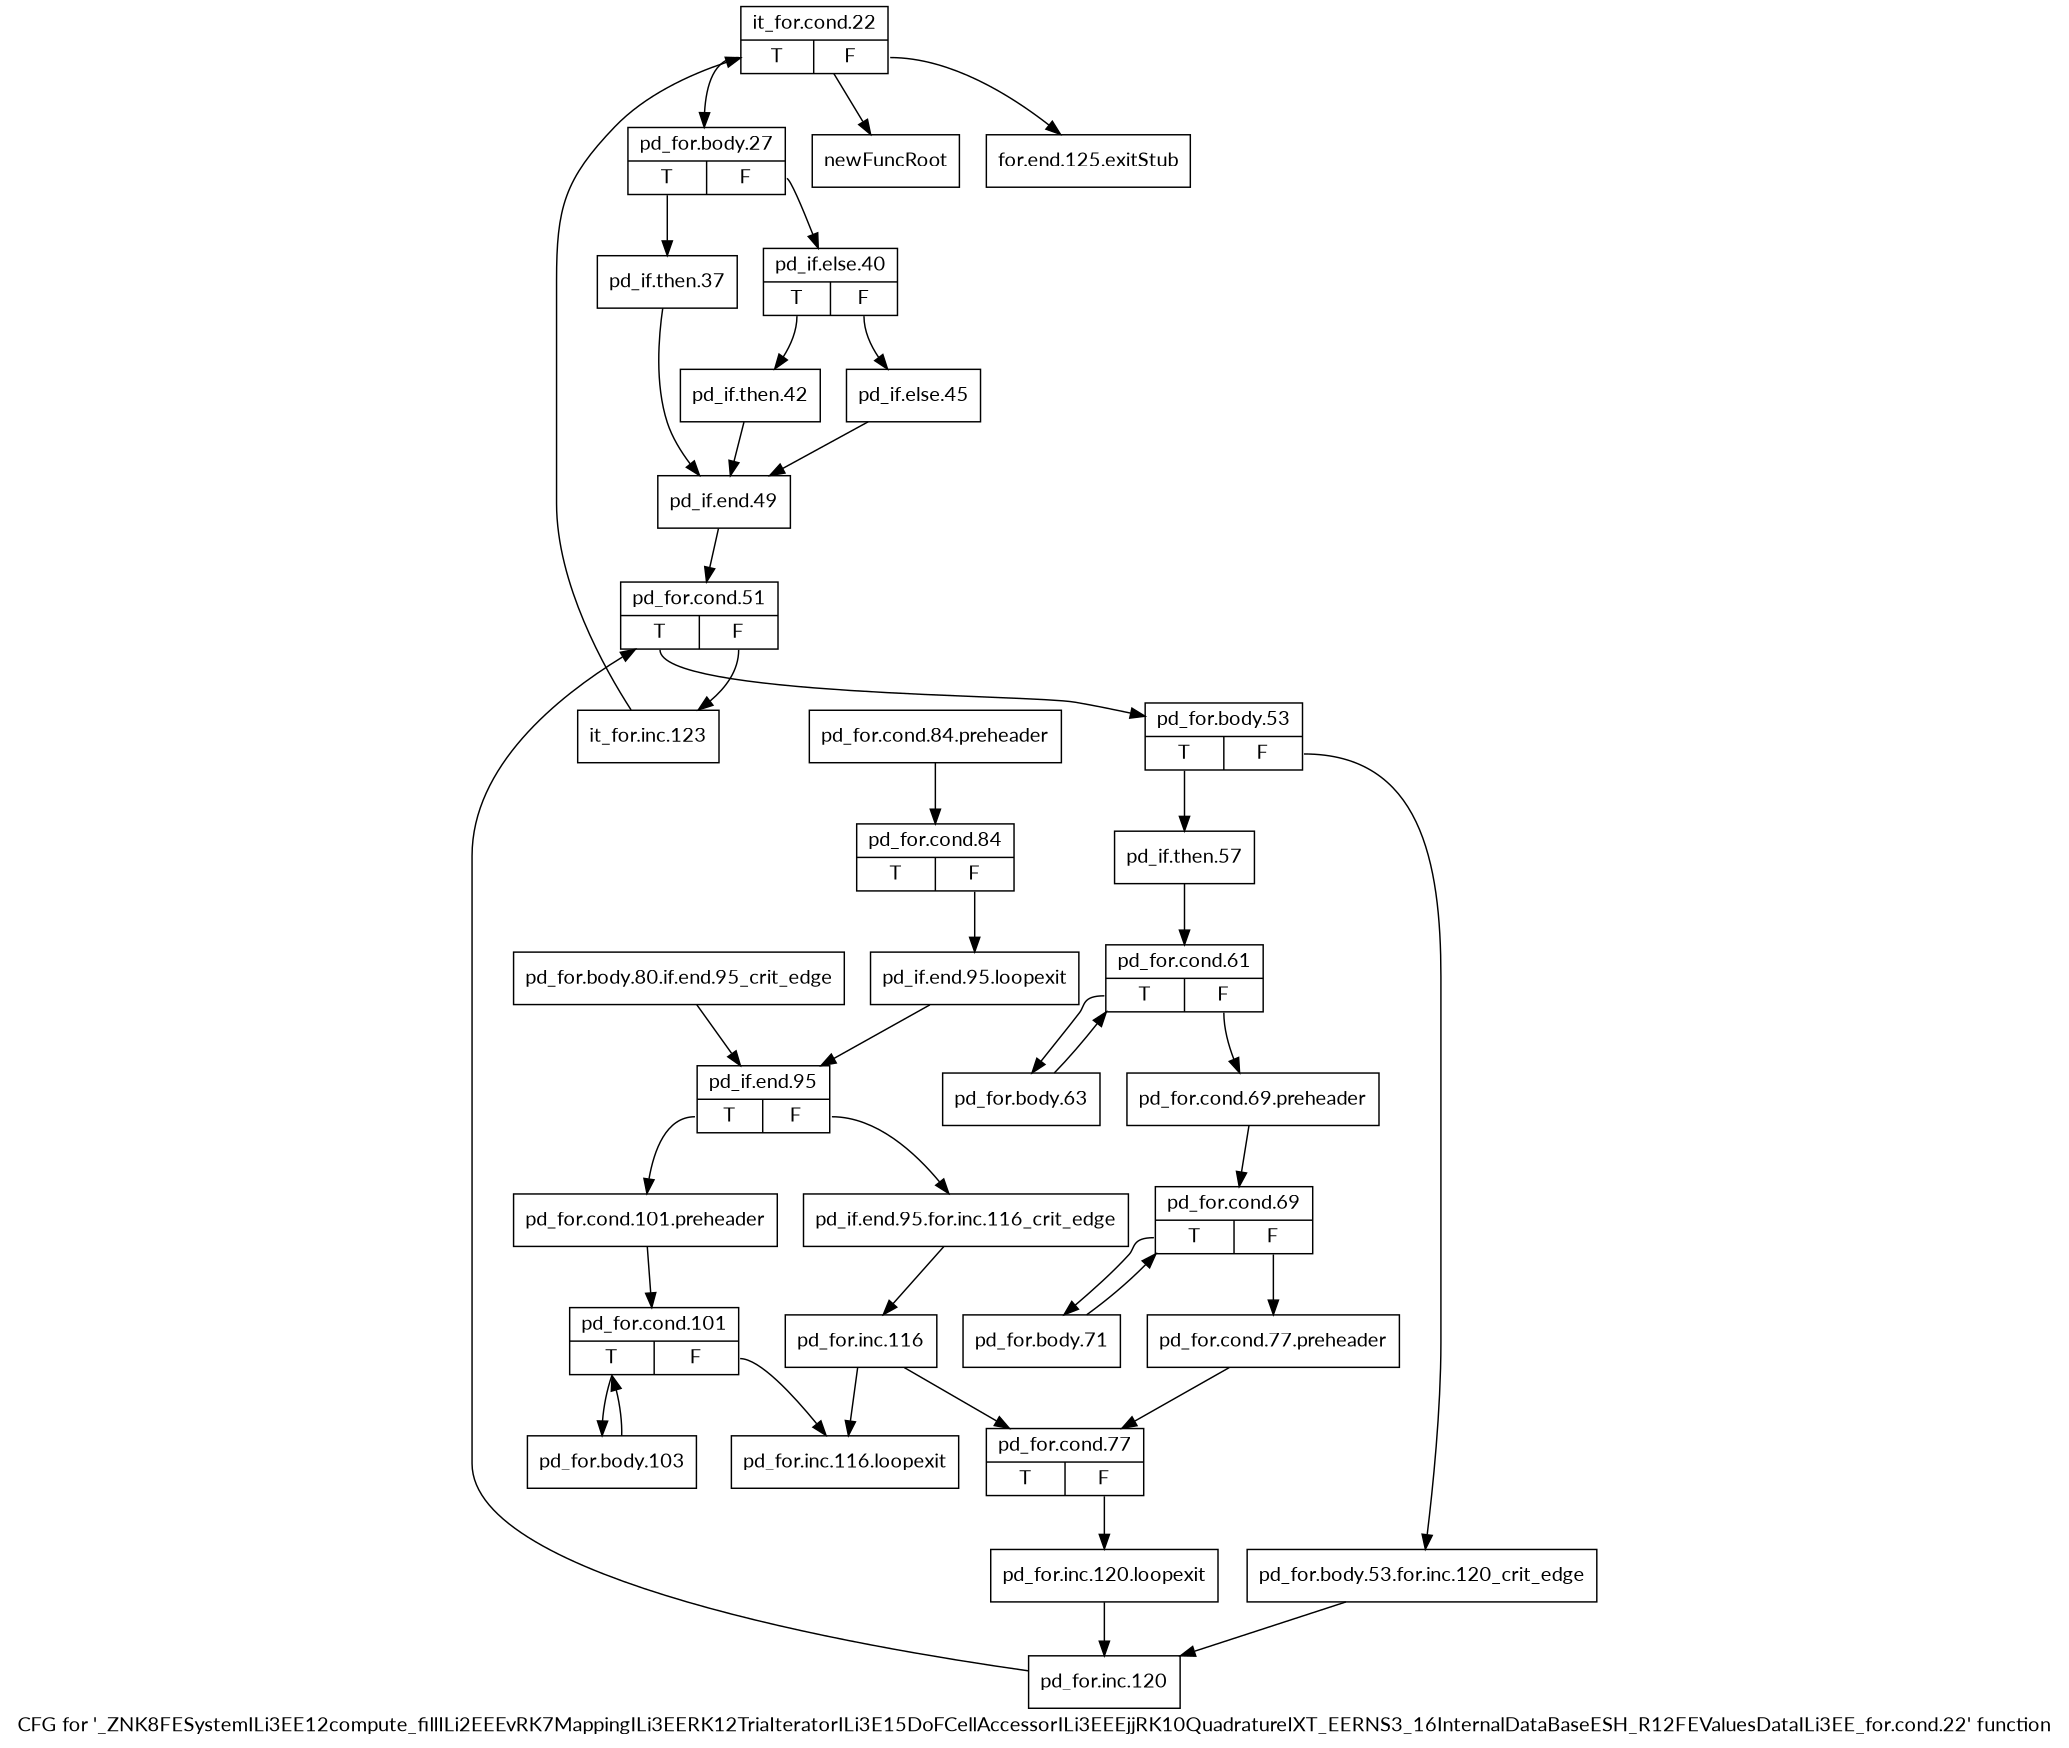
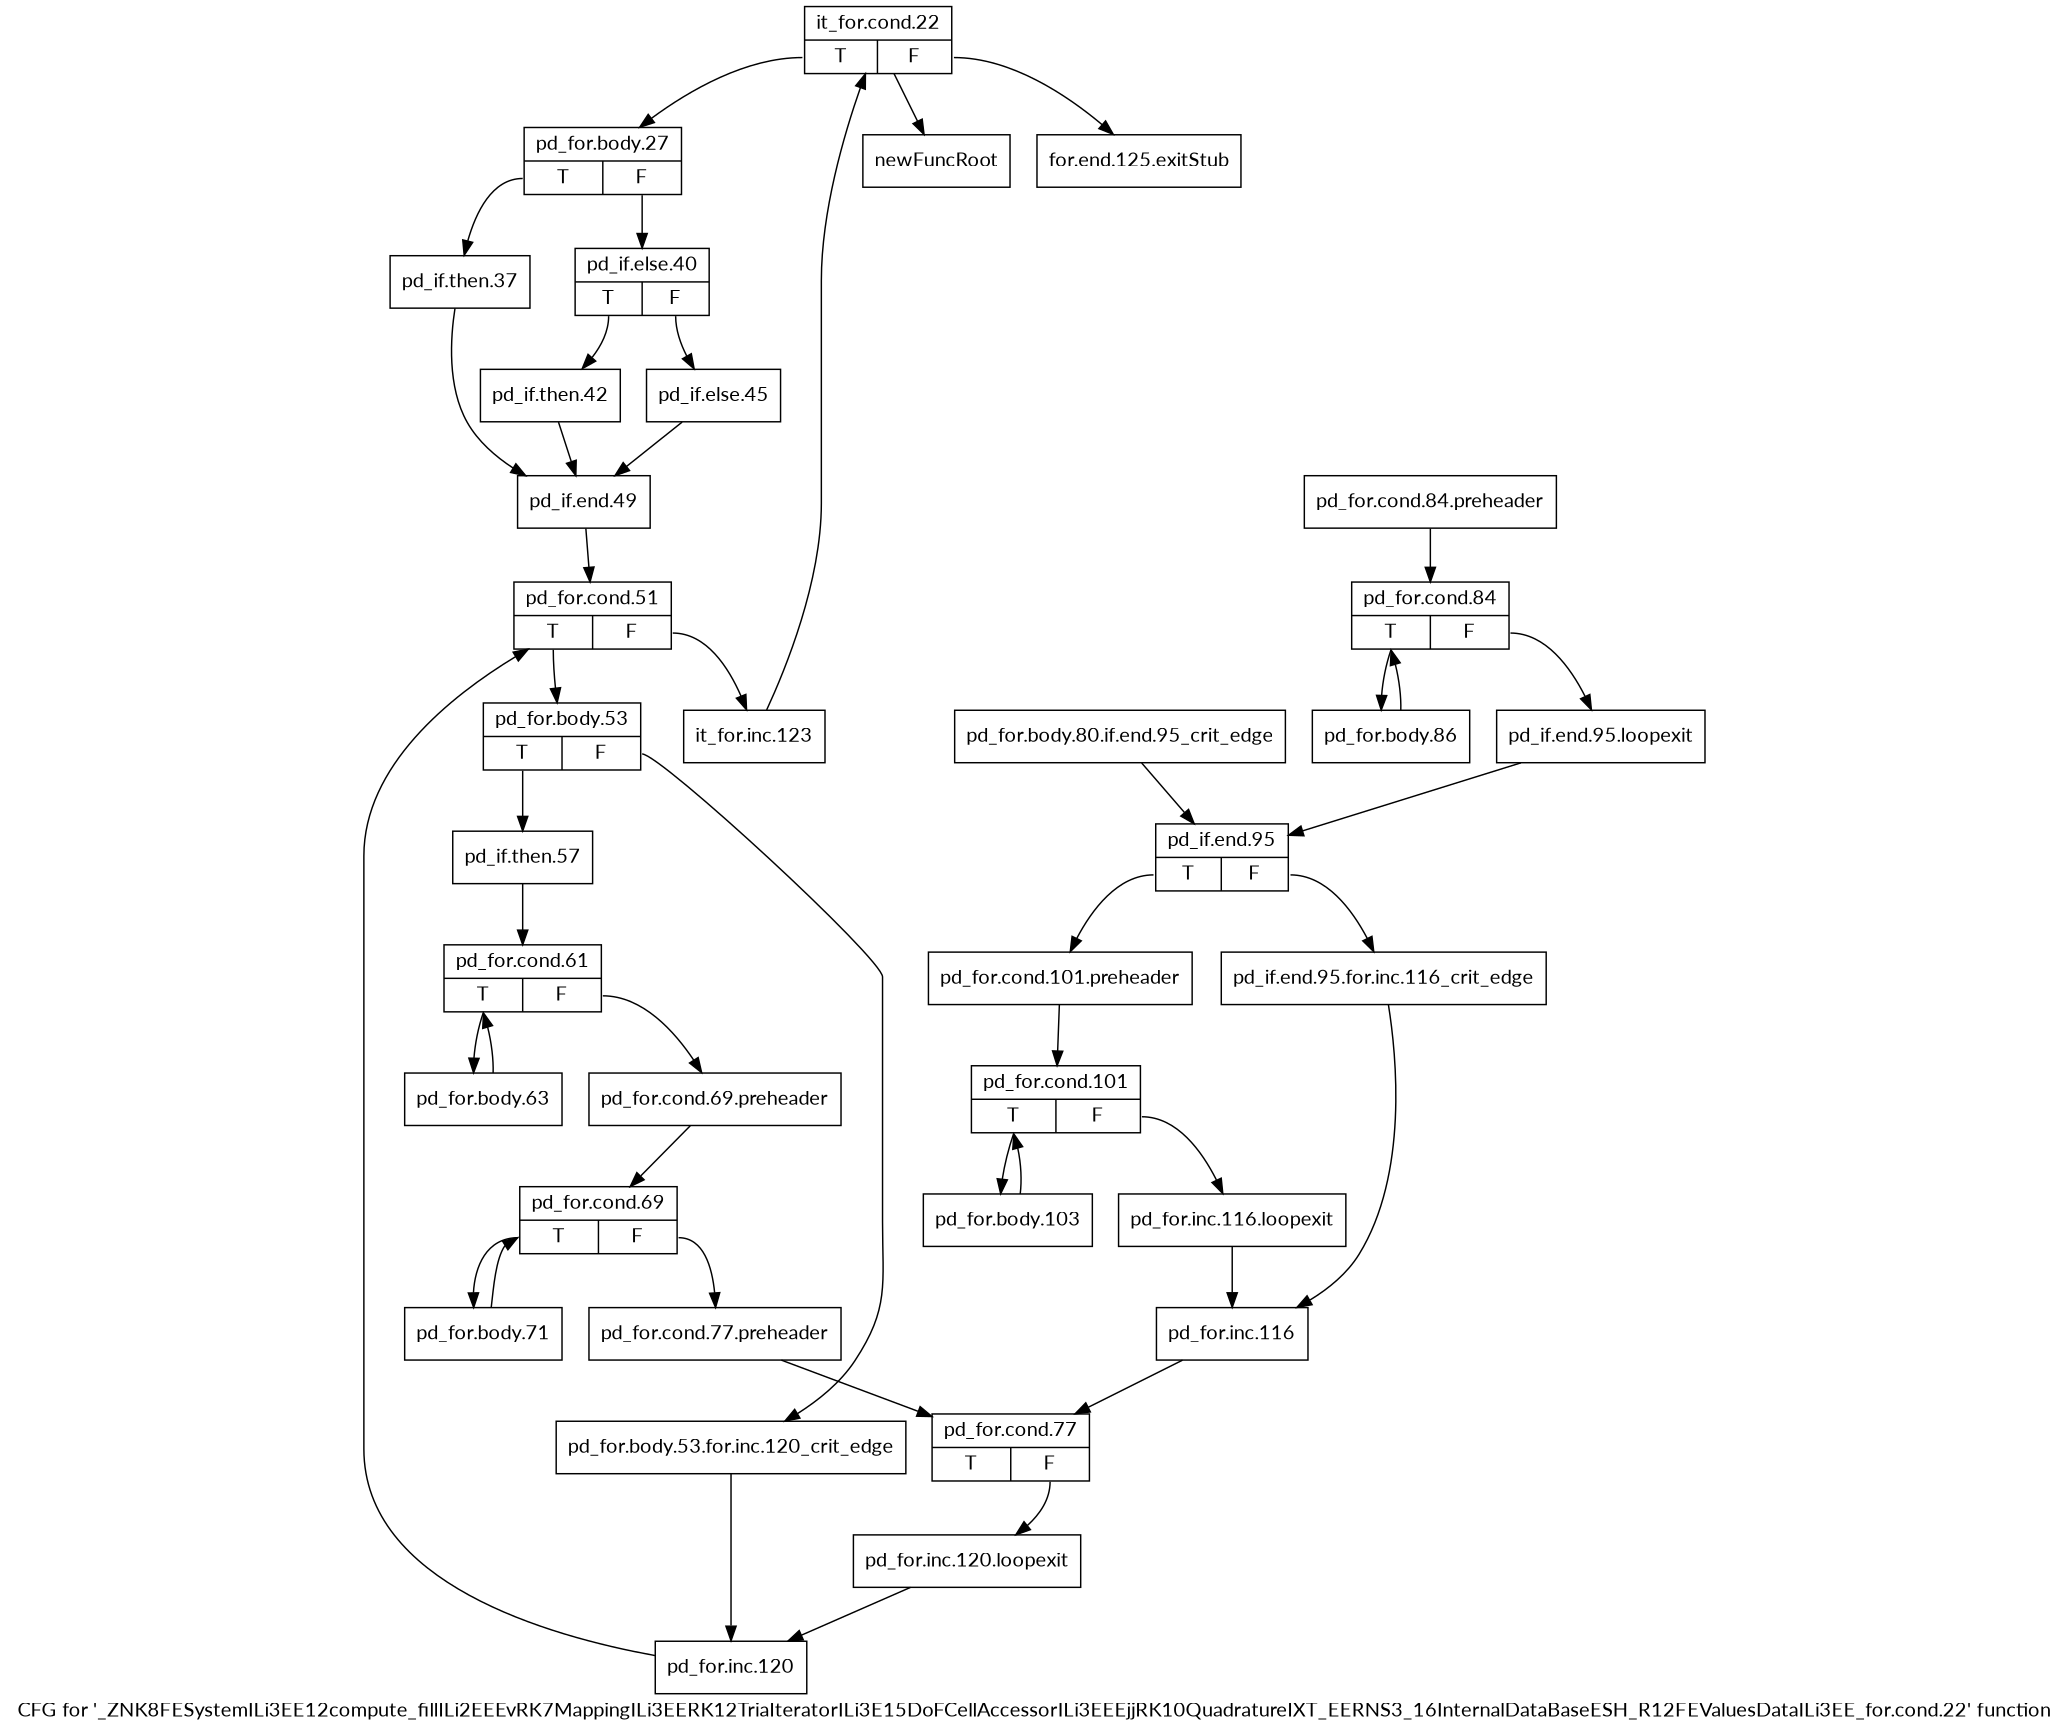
node "pd_for.body.86": added
edge "pd_for.inc.116" -> "pd_for.inc.116.loopexit": reversed
